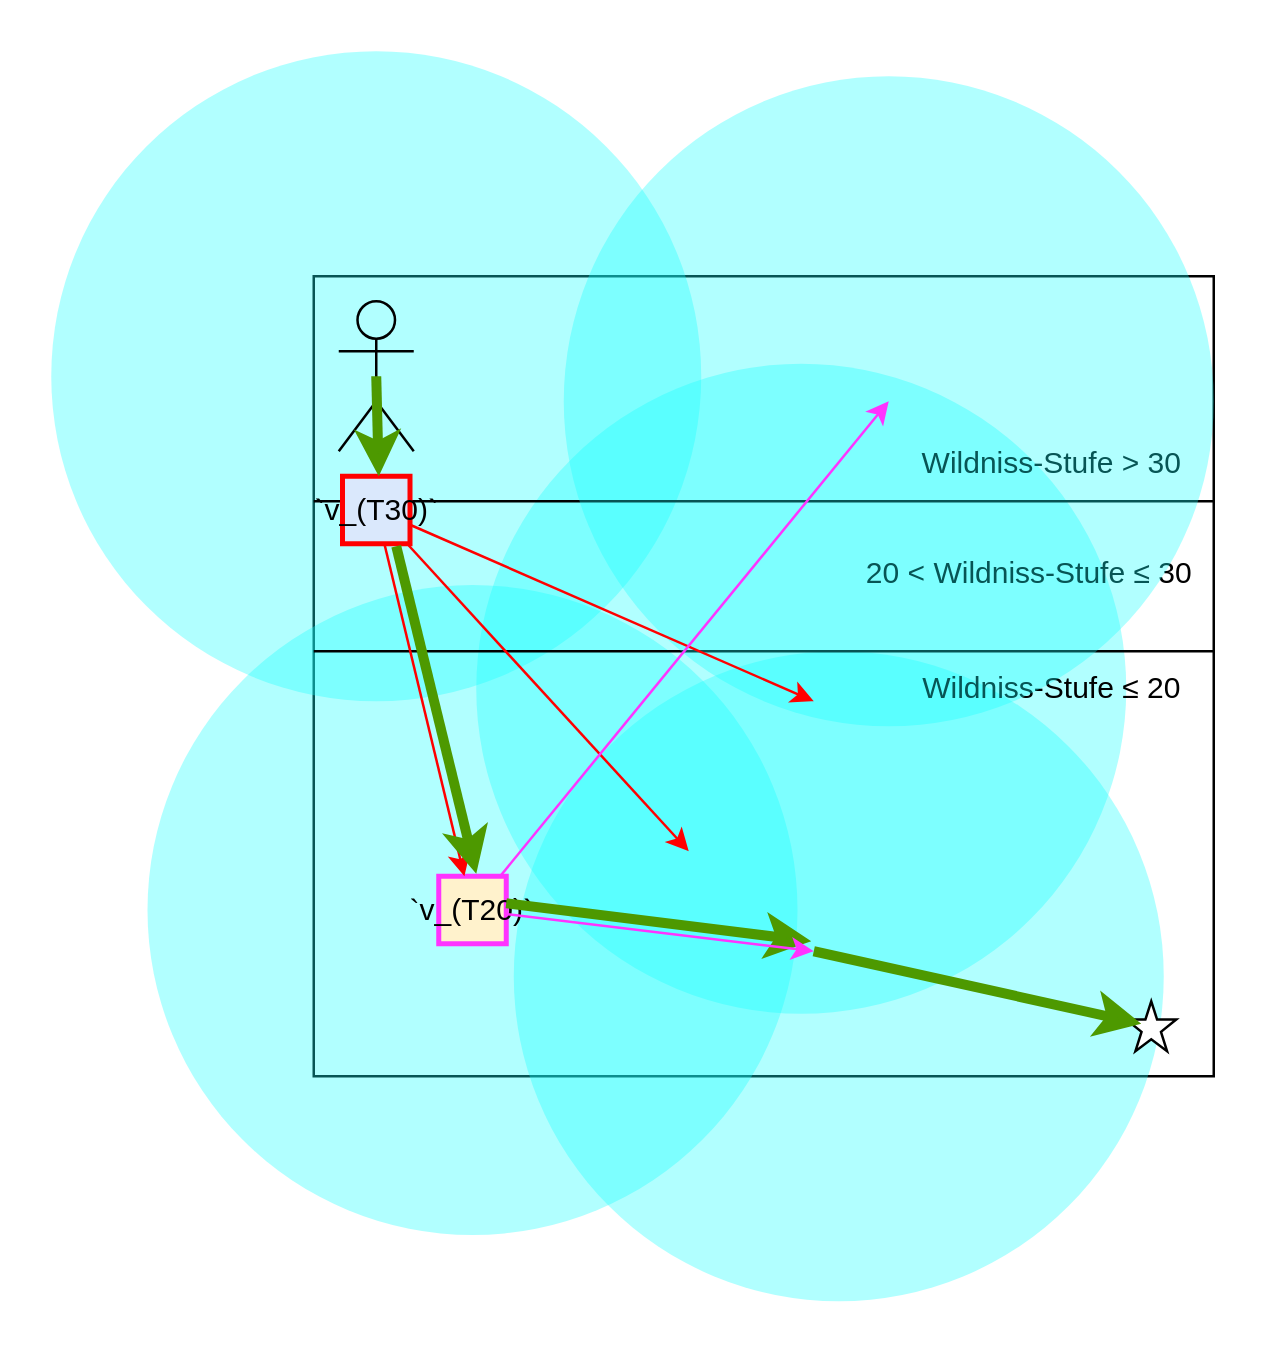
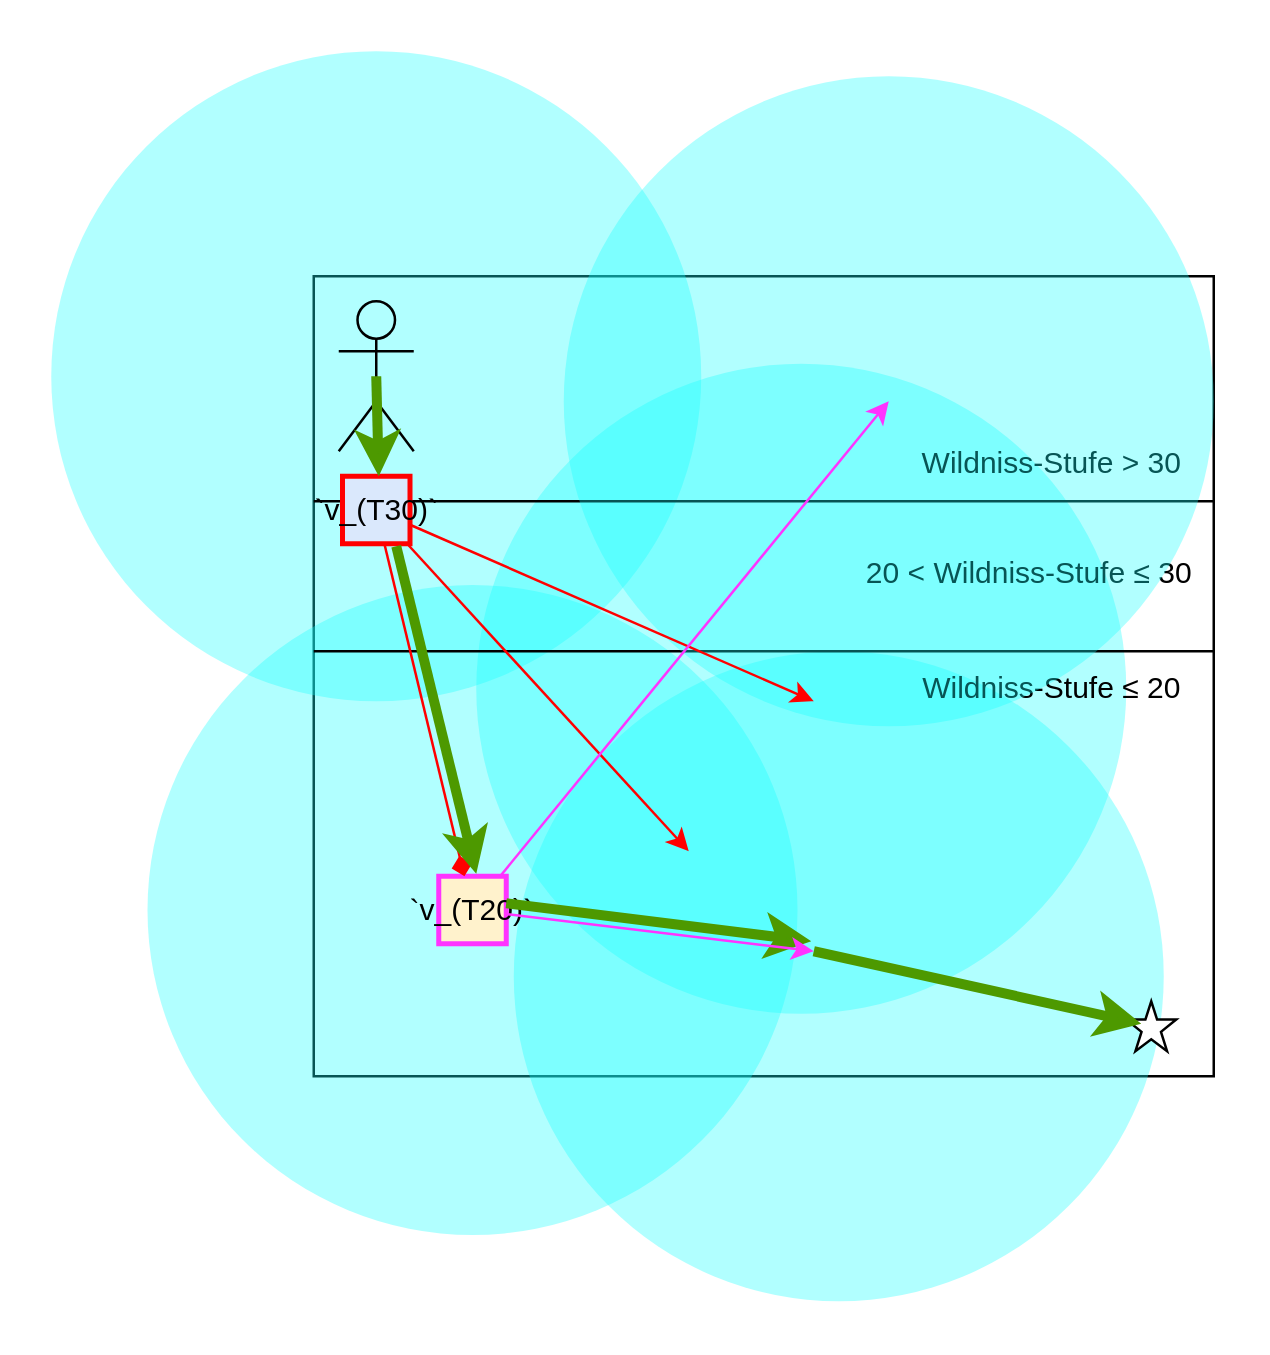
edge "`v_(T30)`" -> "`v_(T20)`": arrowhead classic -> diamond
